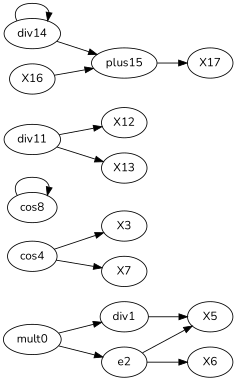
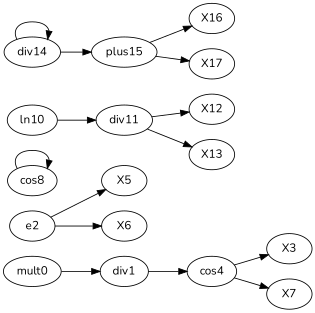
edge "X16" -> "plus15": reversed
node "ln10": added
edge "div1" -> "X5": now "div1" -> "cos4"
edge "mult0" -> "e2": removed
